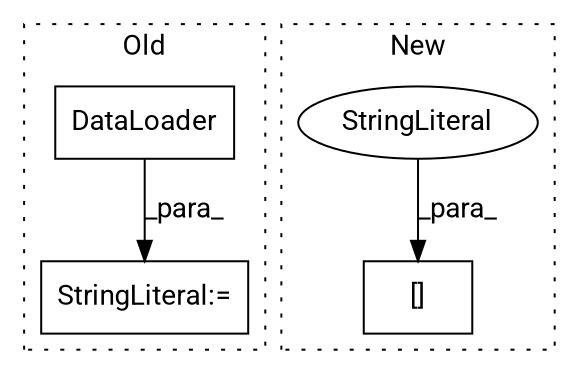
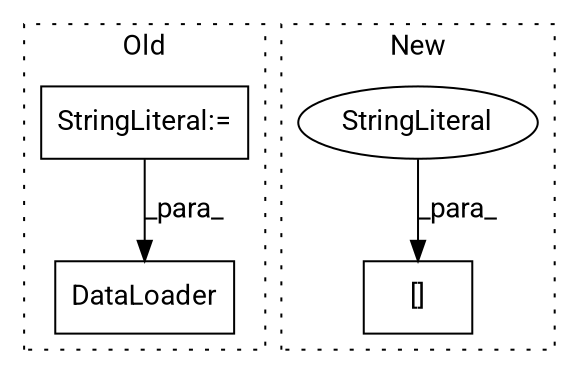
edge "DataLoader" -> "StringLiteral:=": reversed
